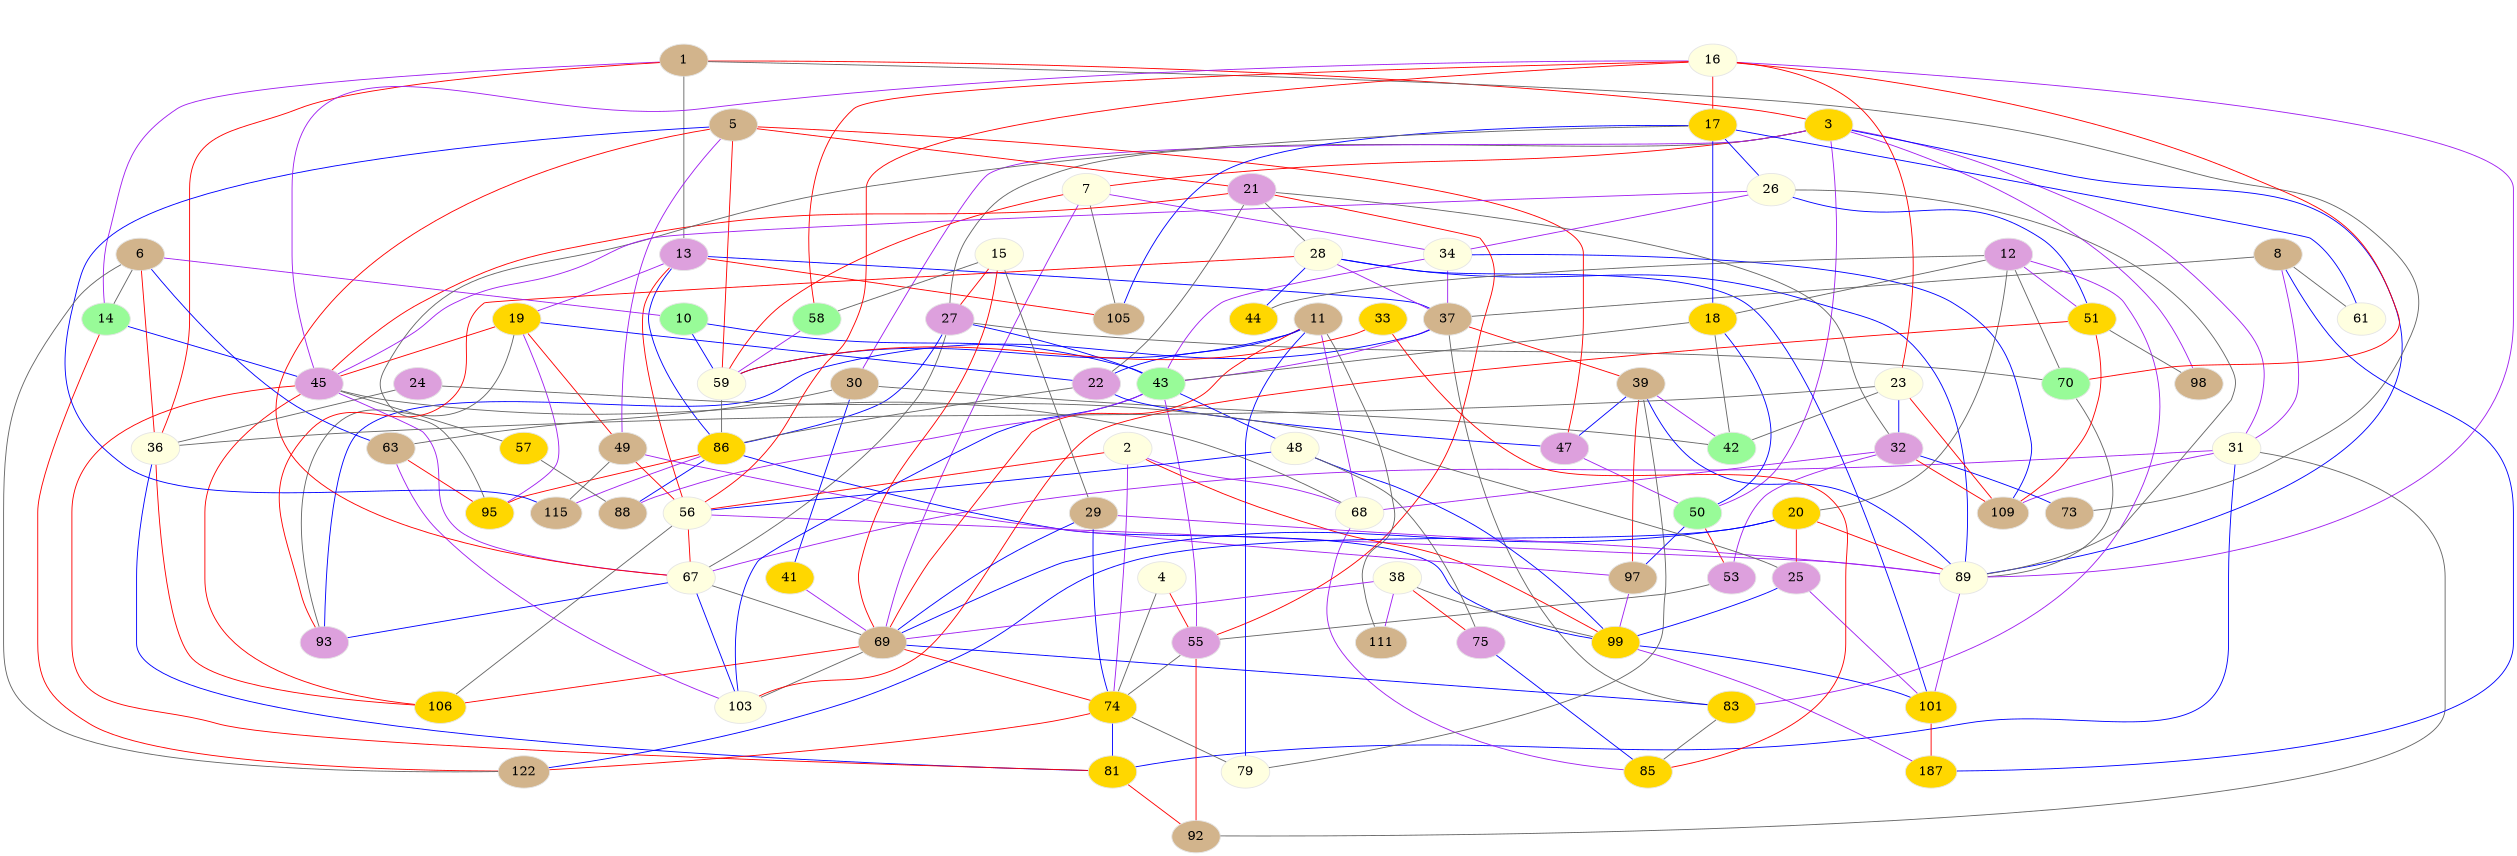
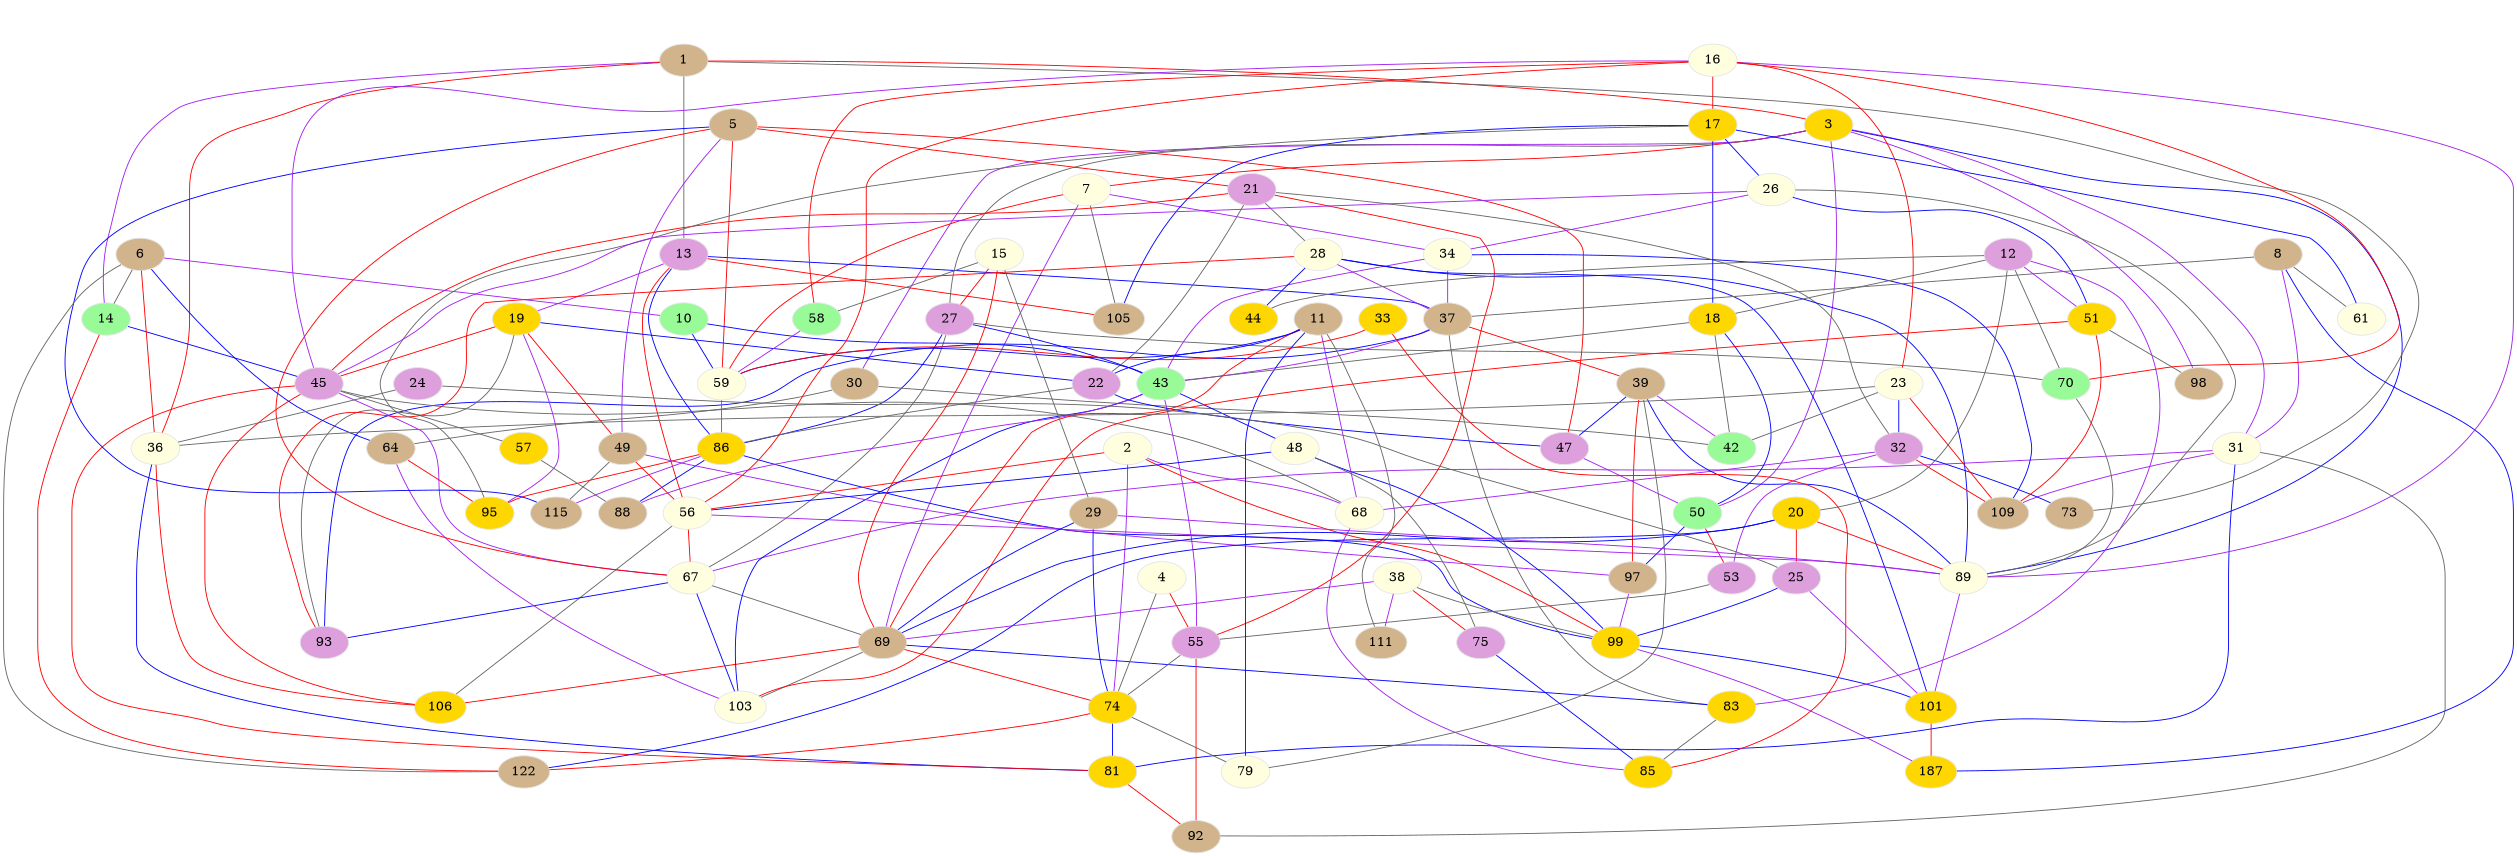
node "63": label "63" -> "64"
node "41": removed
